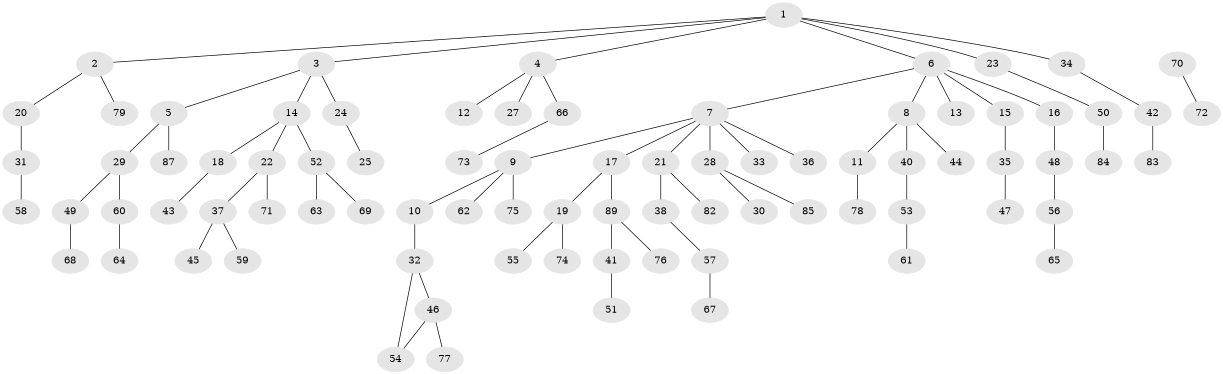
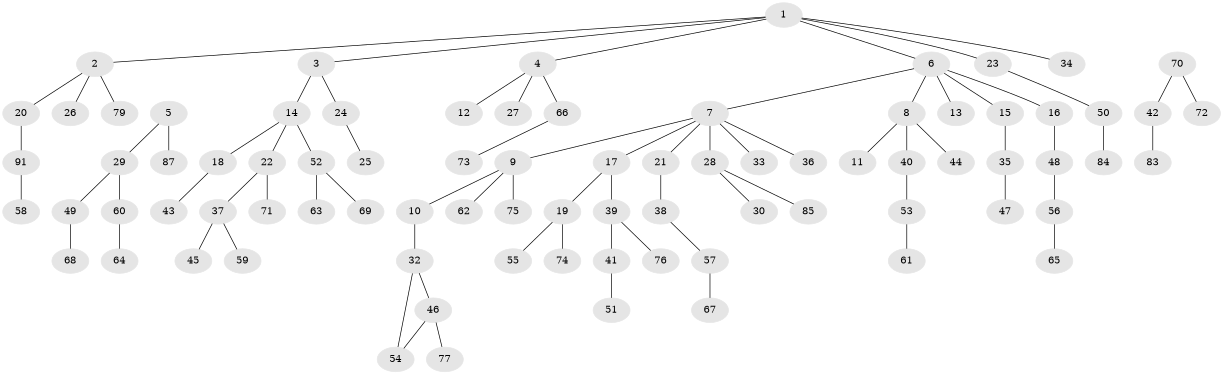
edge "3" -- "5": removed
edge "34" -- "42": now "70" -- "42"
node "26": added
node "31": label "31" -> "91"
node "89": label "89" -> "39"
node "82": removed
node "78": removed
